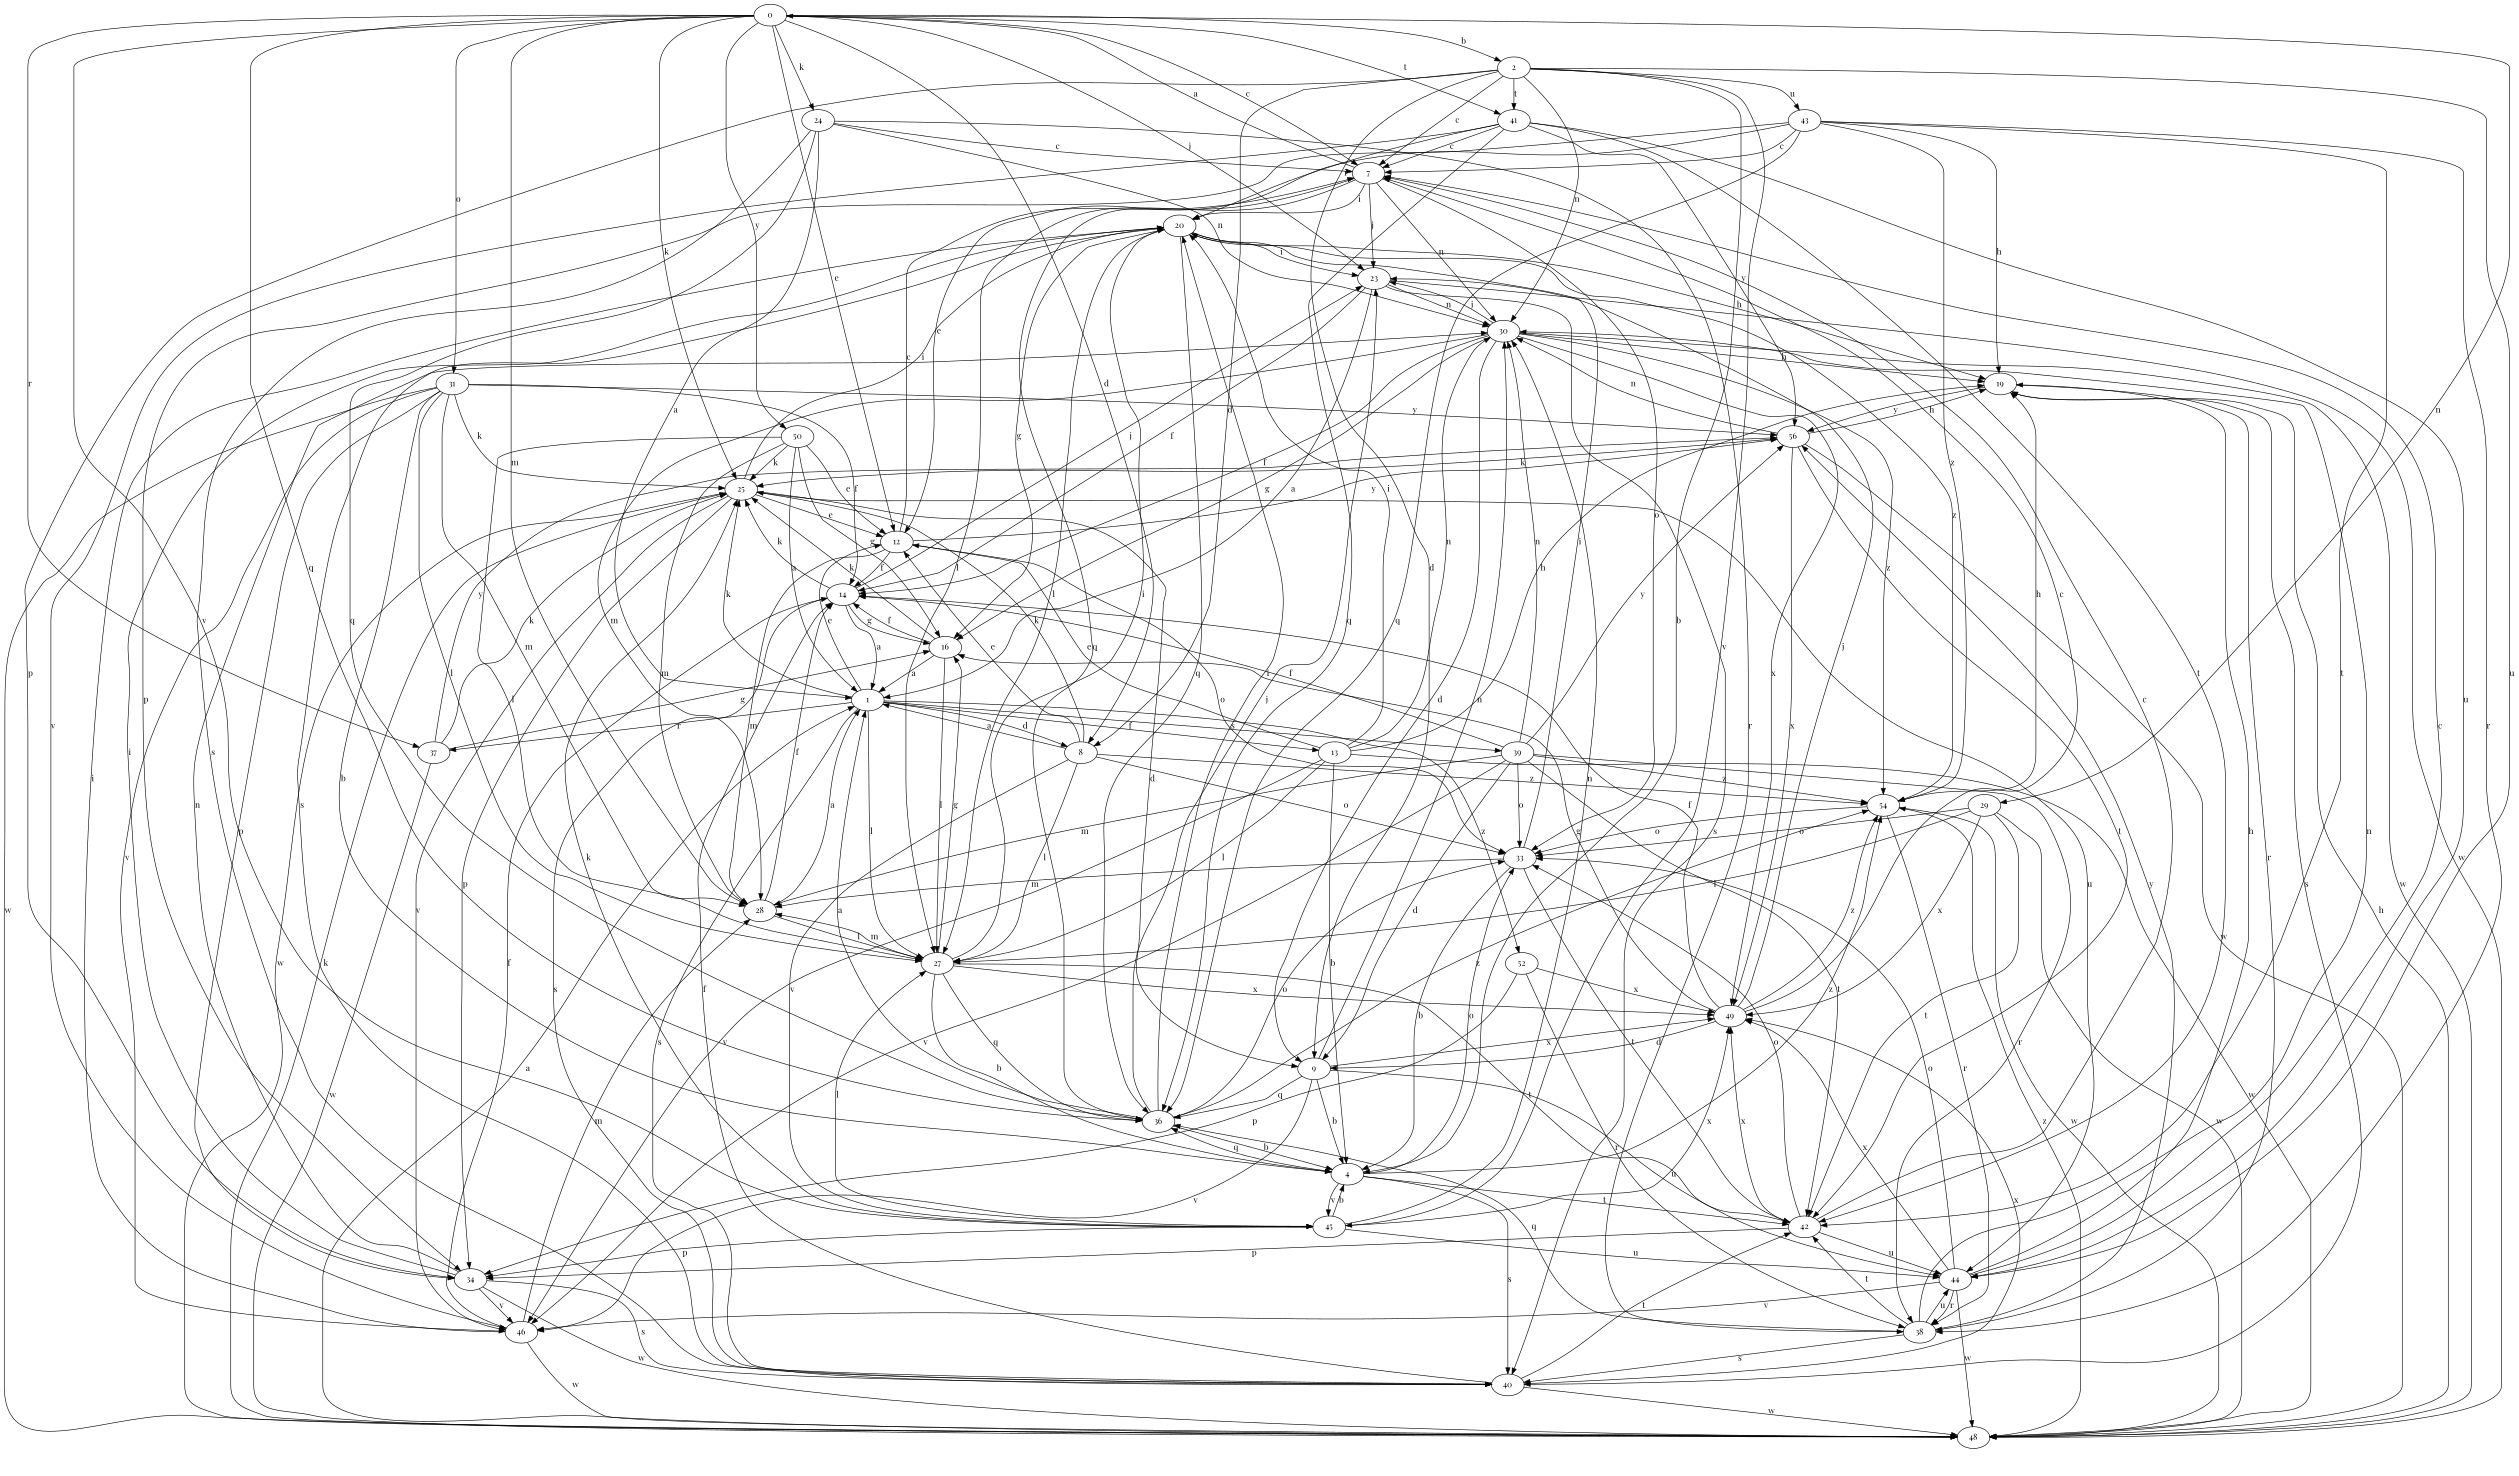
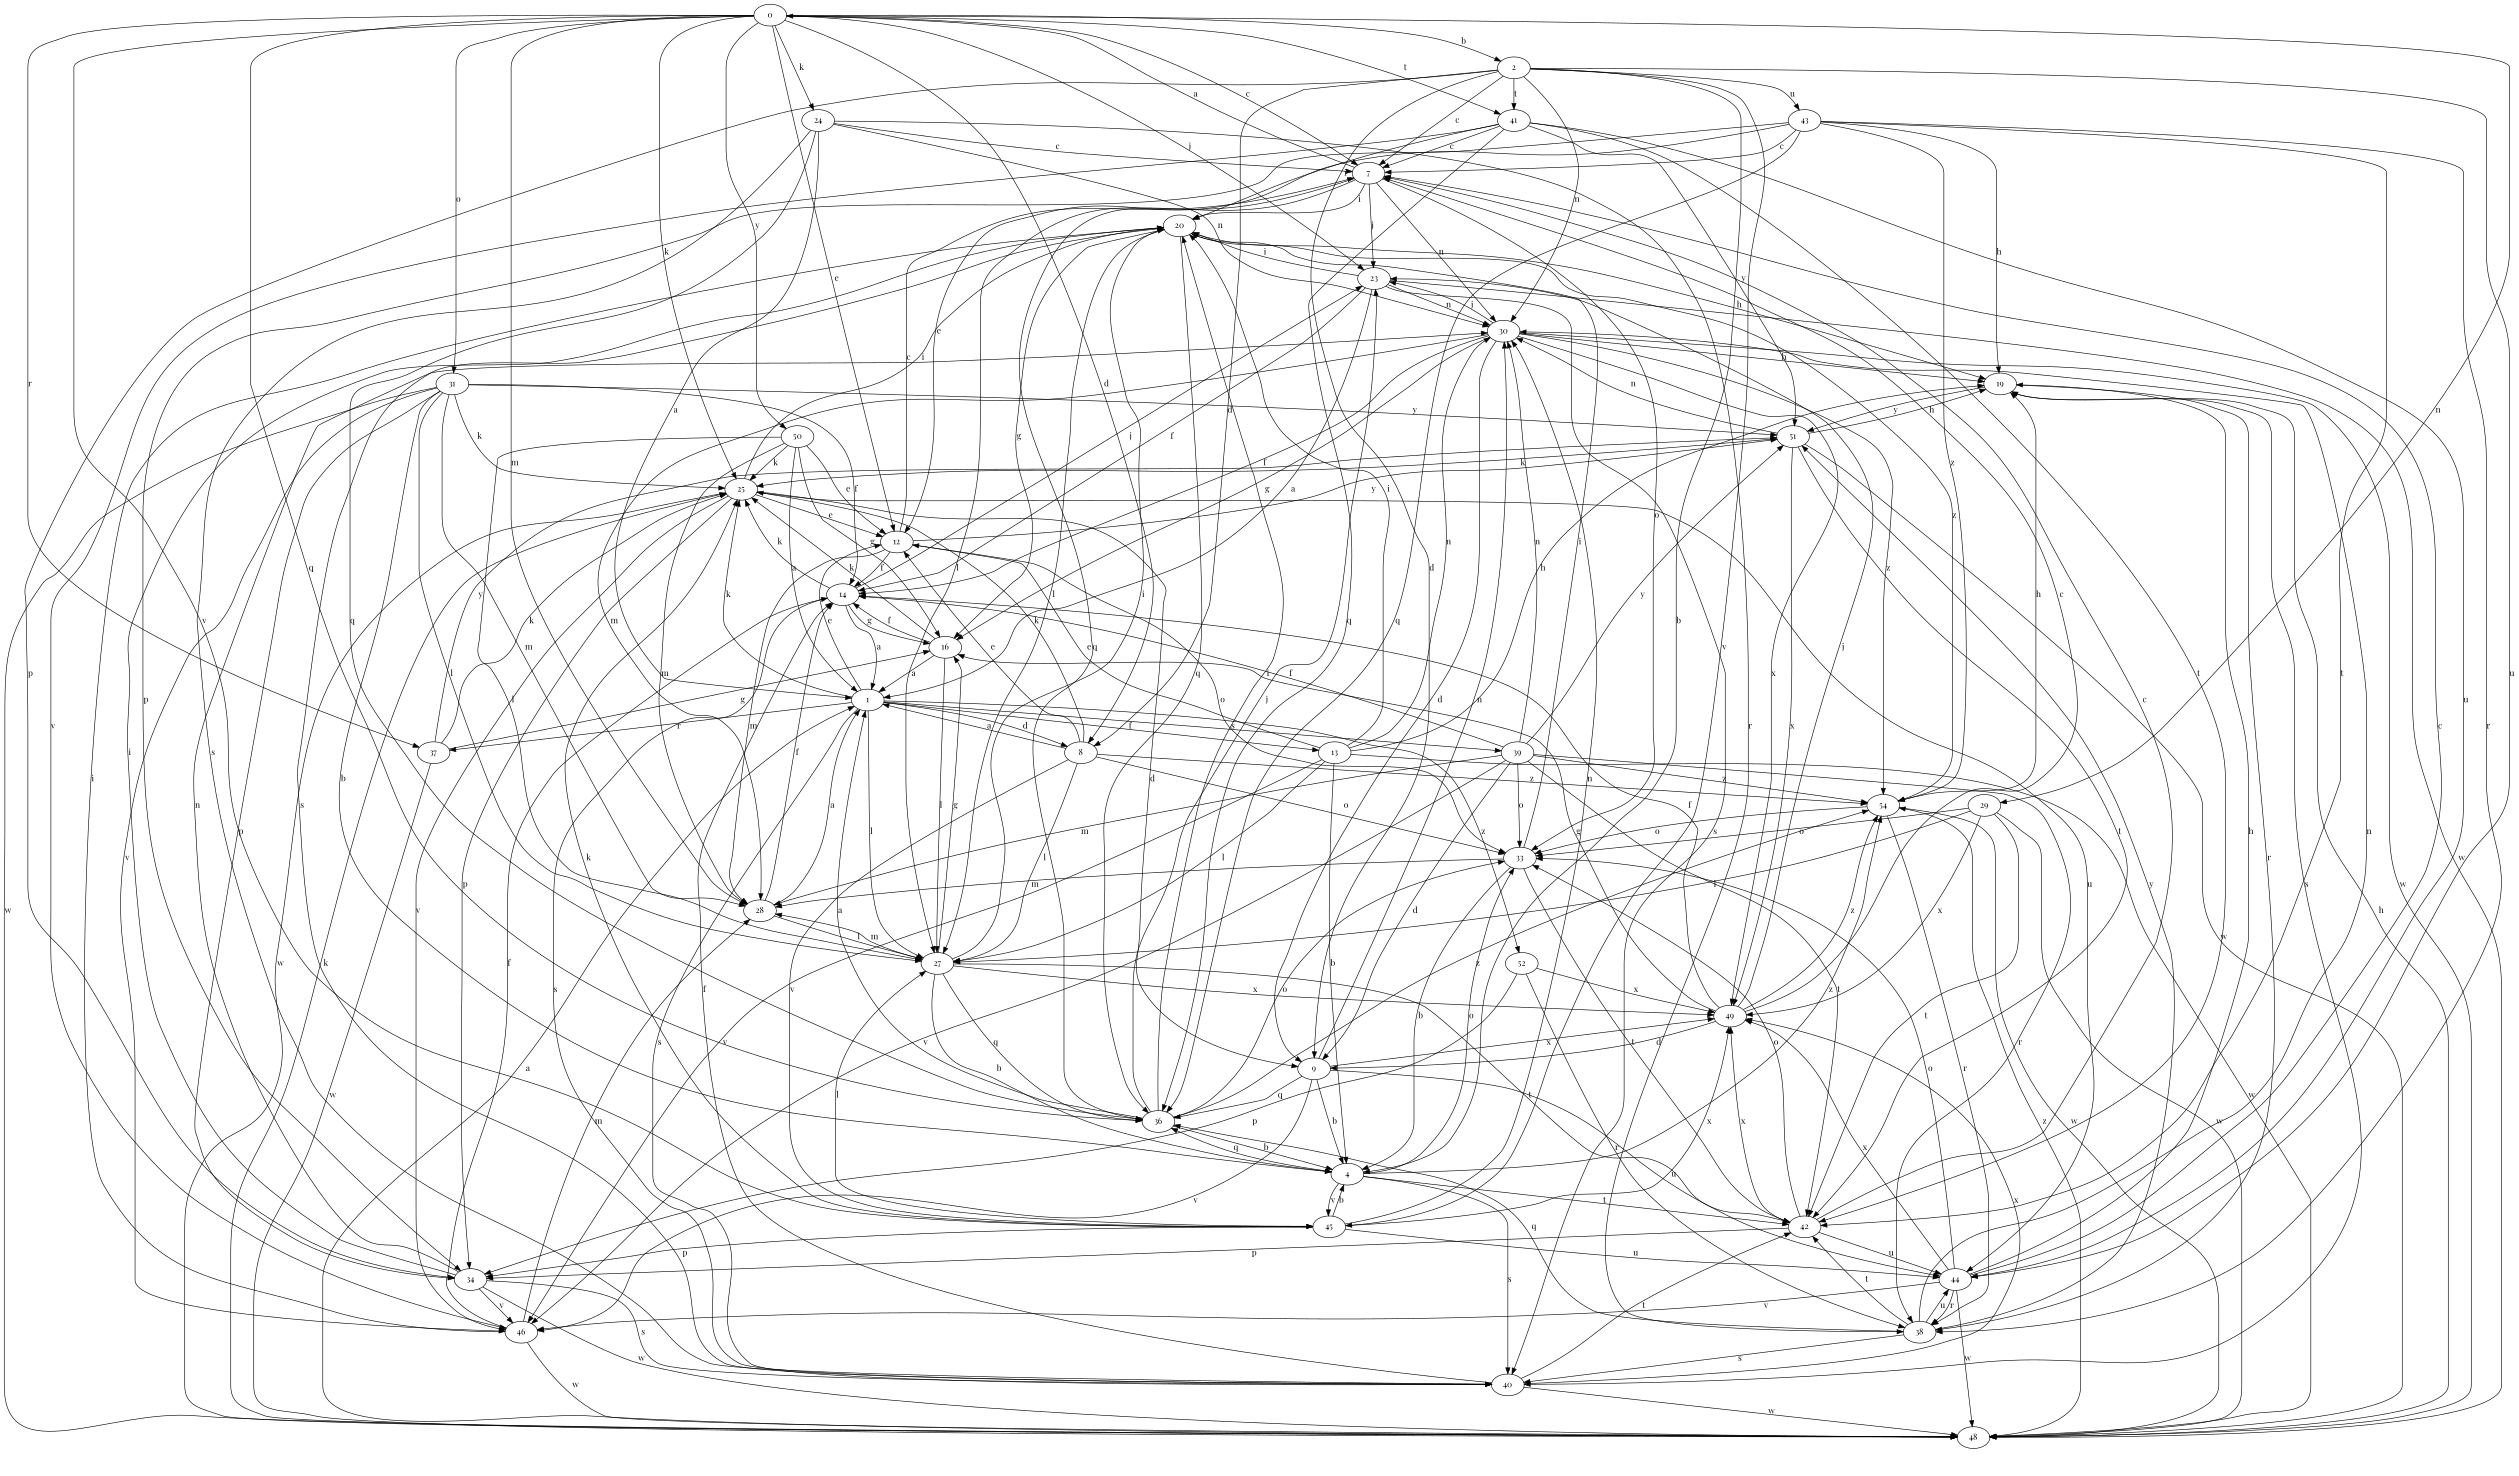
edge "20" -> "23": reversed
node "56": label "56" -> "51"
